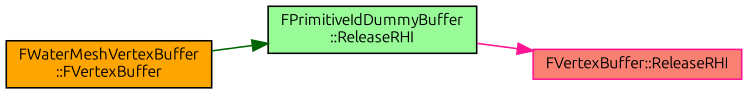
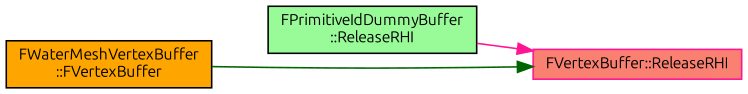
edge "FWaterMeshVertexBuffer ::FVertexBuffer" -> "FPrimitiveIdDummyBuffer ::ReleaseRHI": now "FWaterMeshVertexBuffer ::FVertexBuffer" -> "FVertexBuffer::ReleaseRHI"
